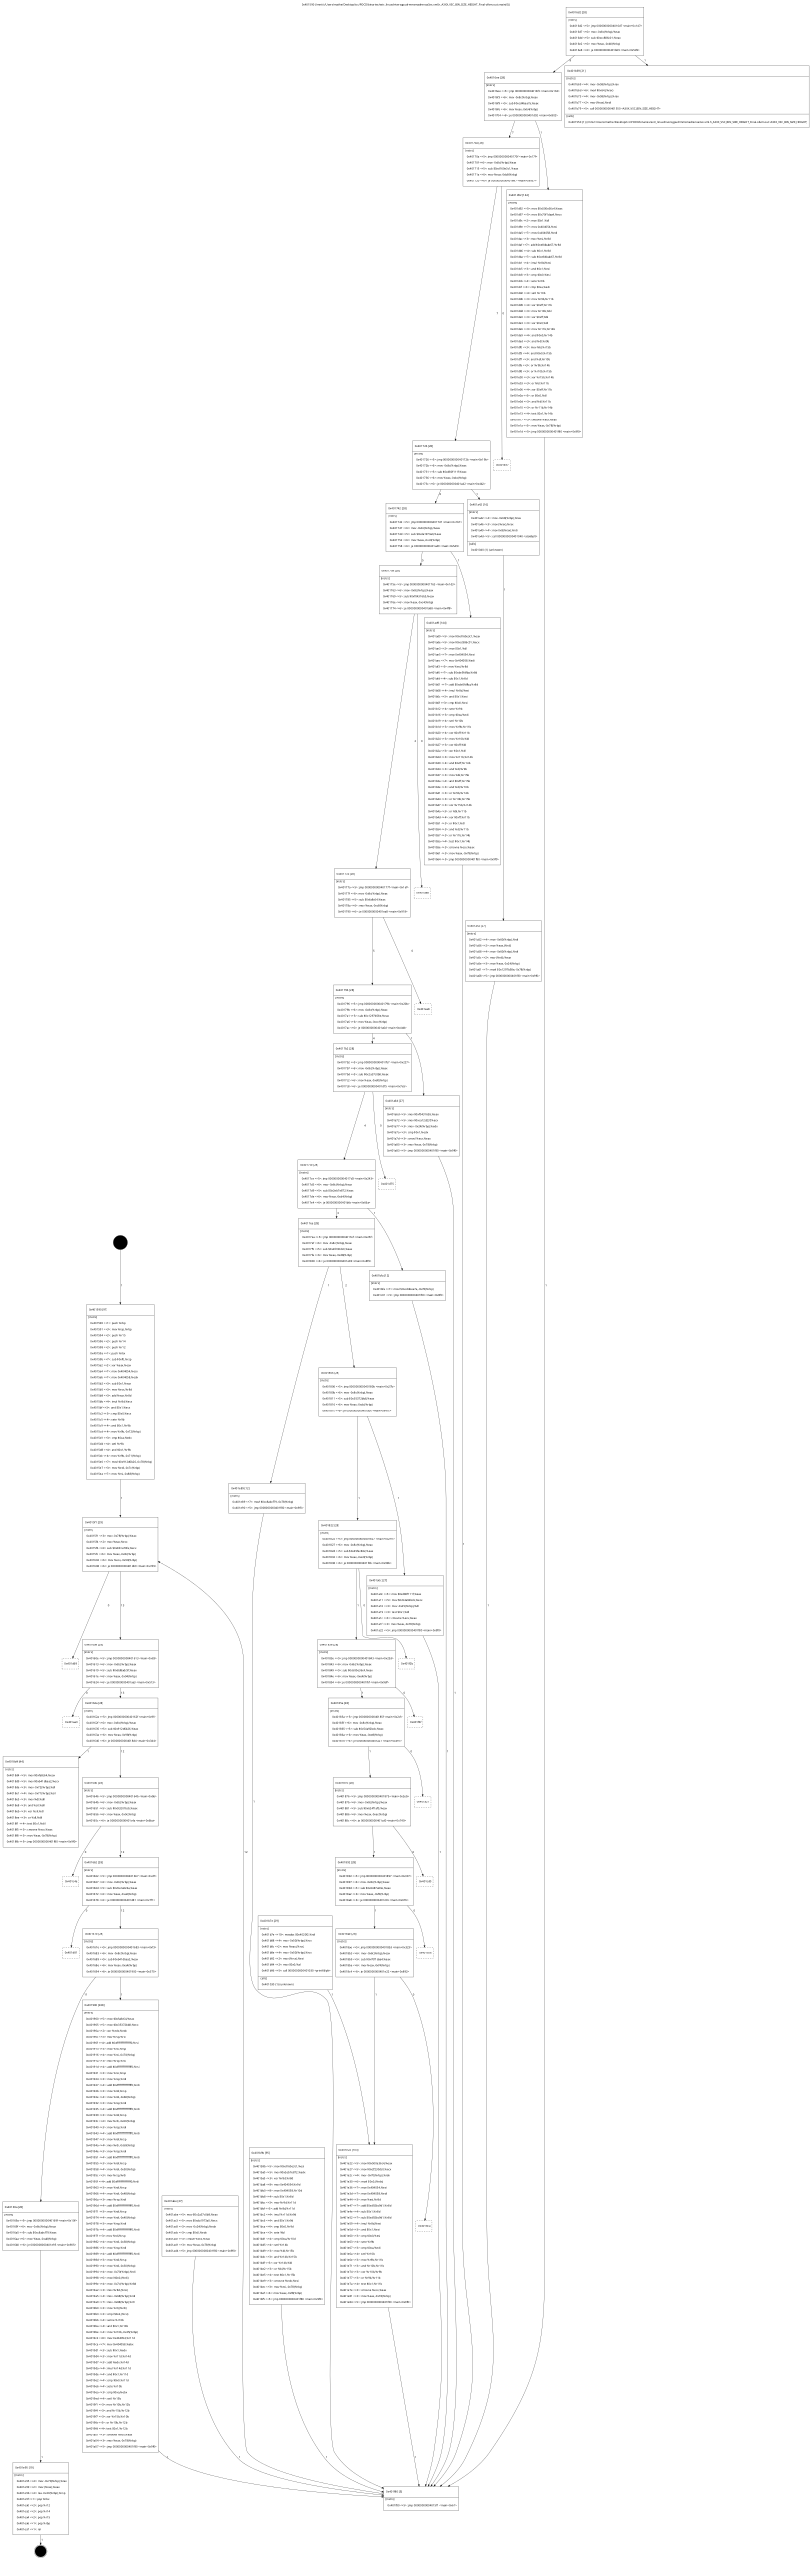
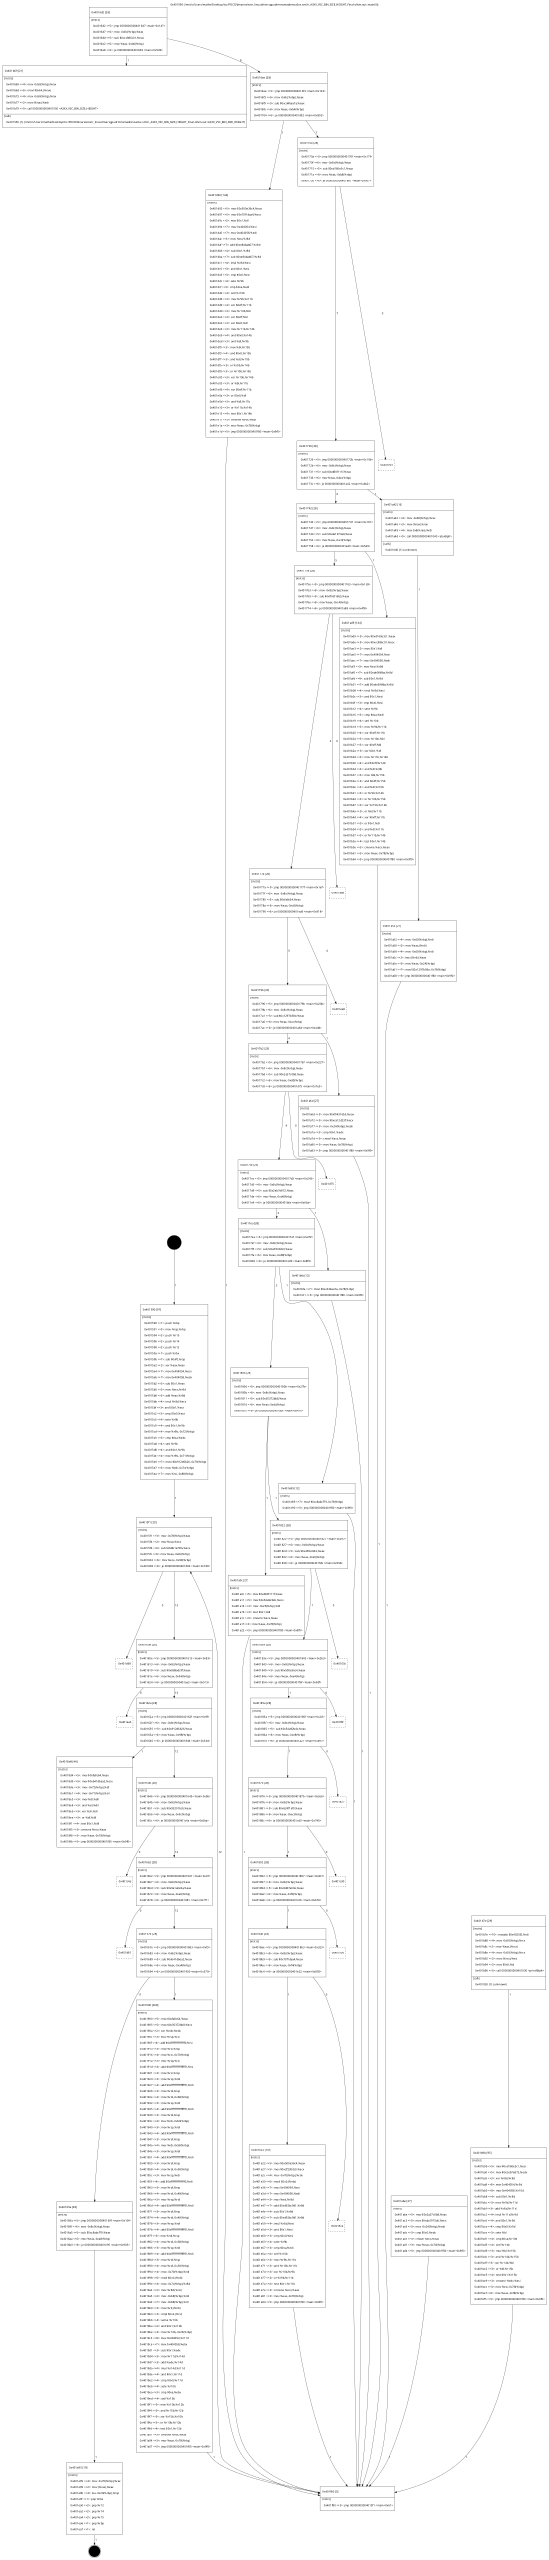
edge "0x401b7e [29]" -> "0x401e22 [103]": now "0x401b7e [29]" -> "0x401b9b [95]"
